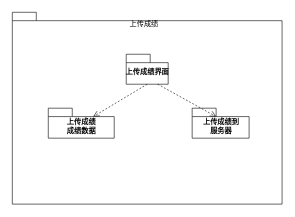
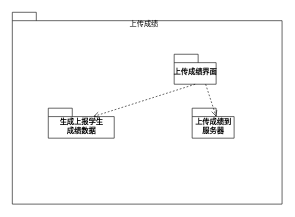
node "上传成绩界面": moved (147, 69) -> (195, 69)
node "上传成绩到 服务器": size 57x30 -> 42x30
node "上传成绩 成绩数据": label "上传成绩 成绩数据" -> "生成上报学生 成绩数据"
